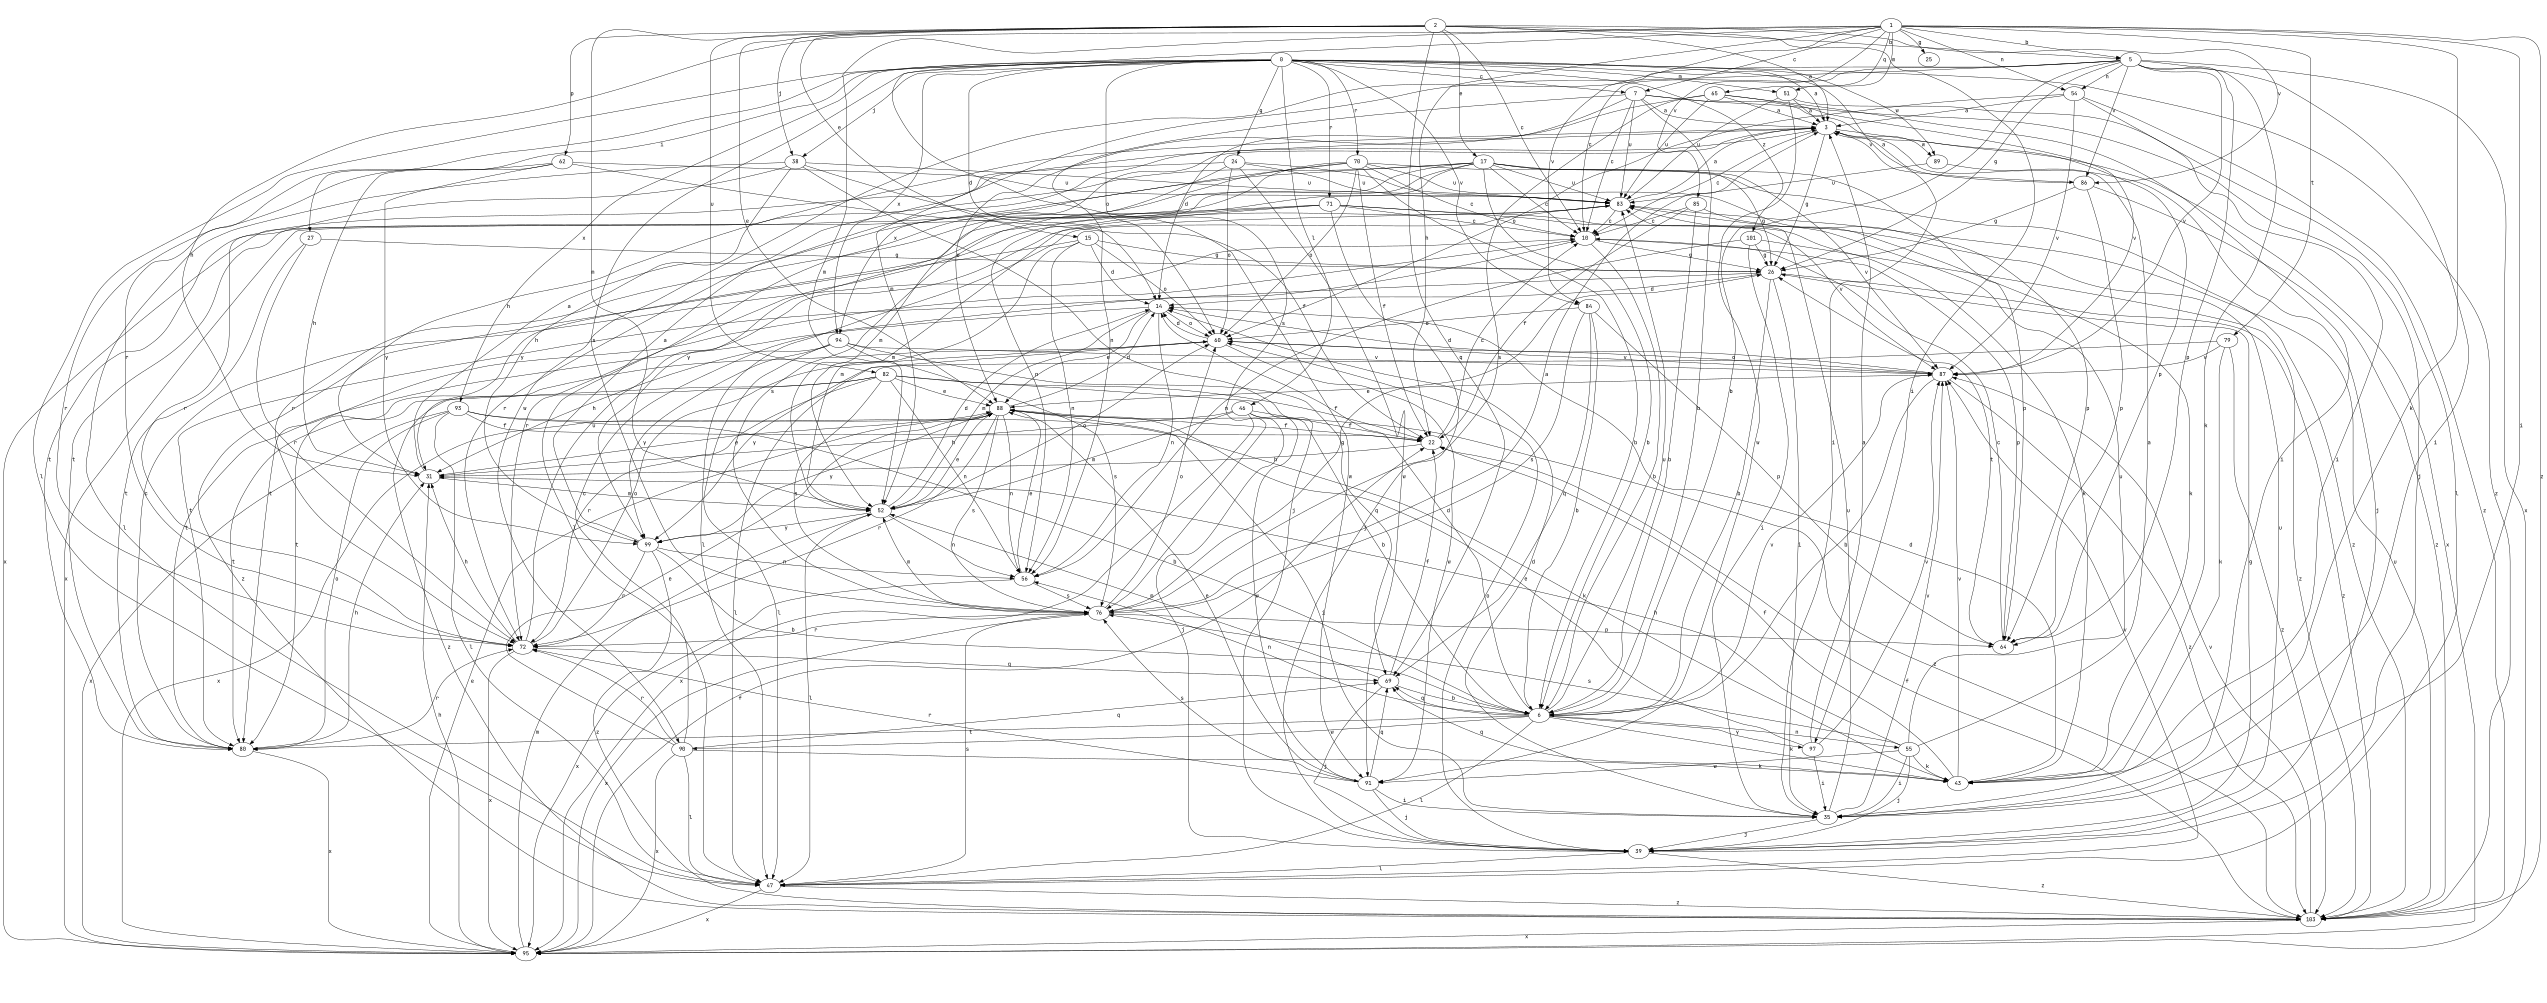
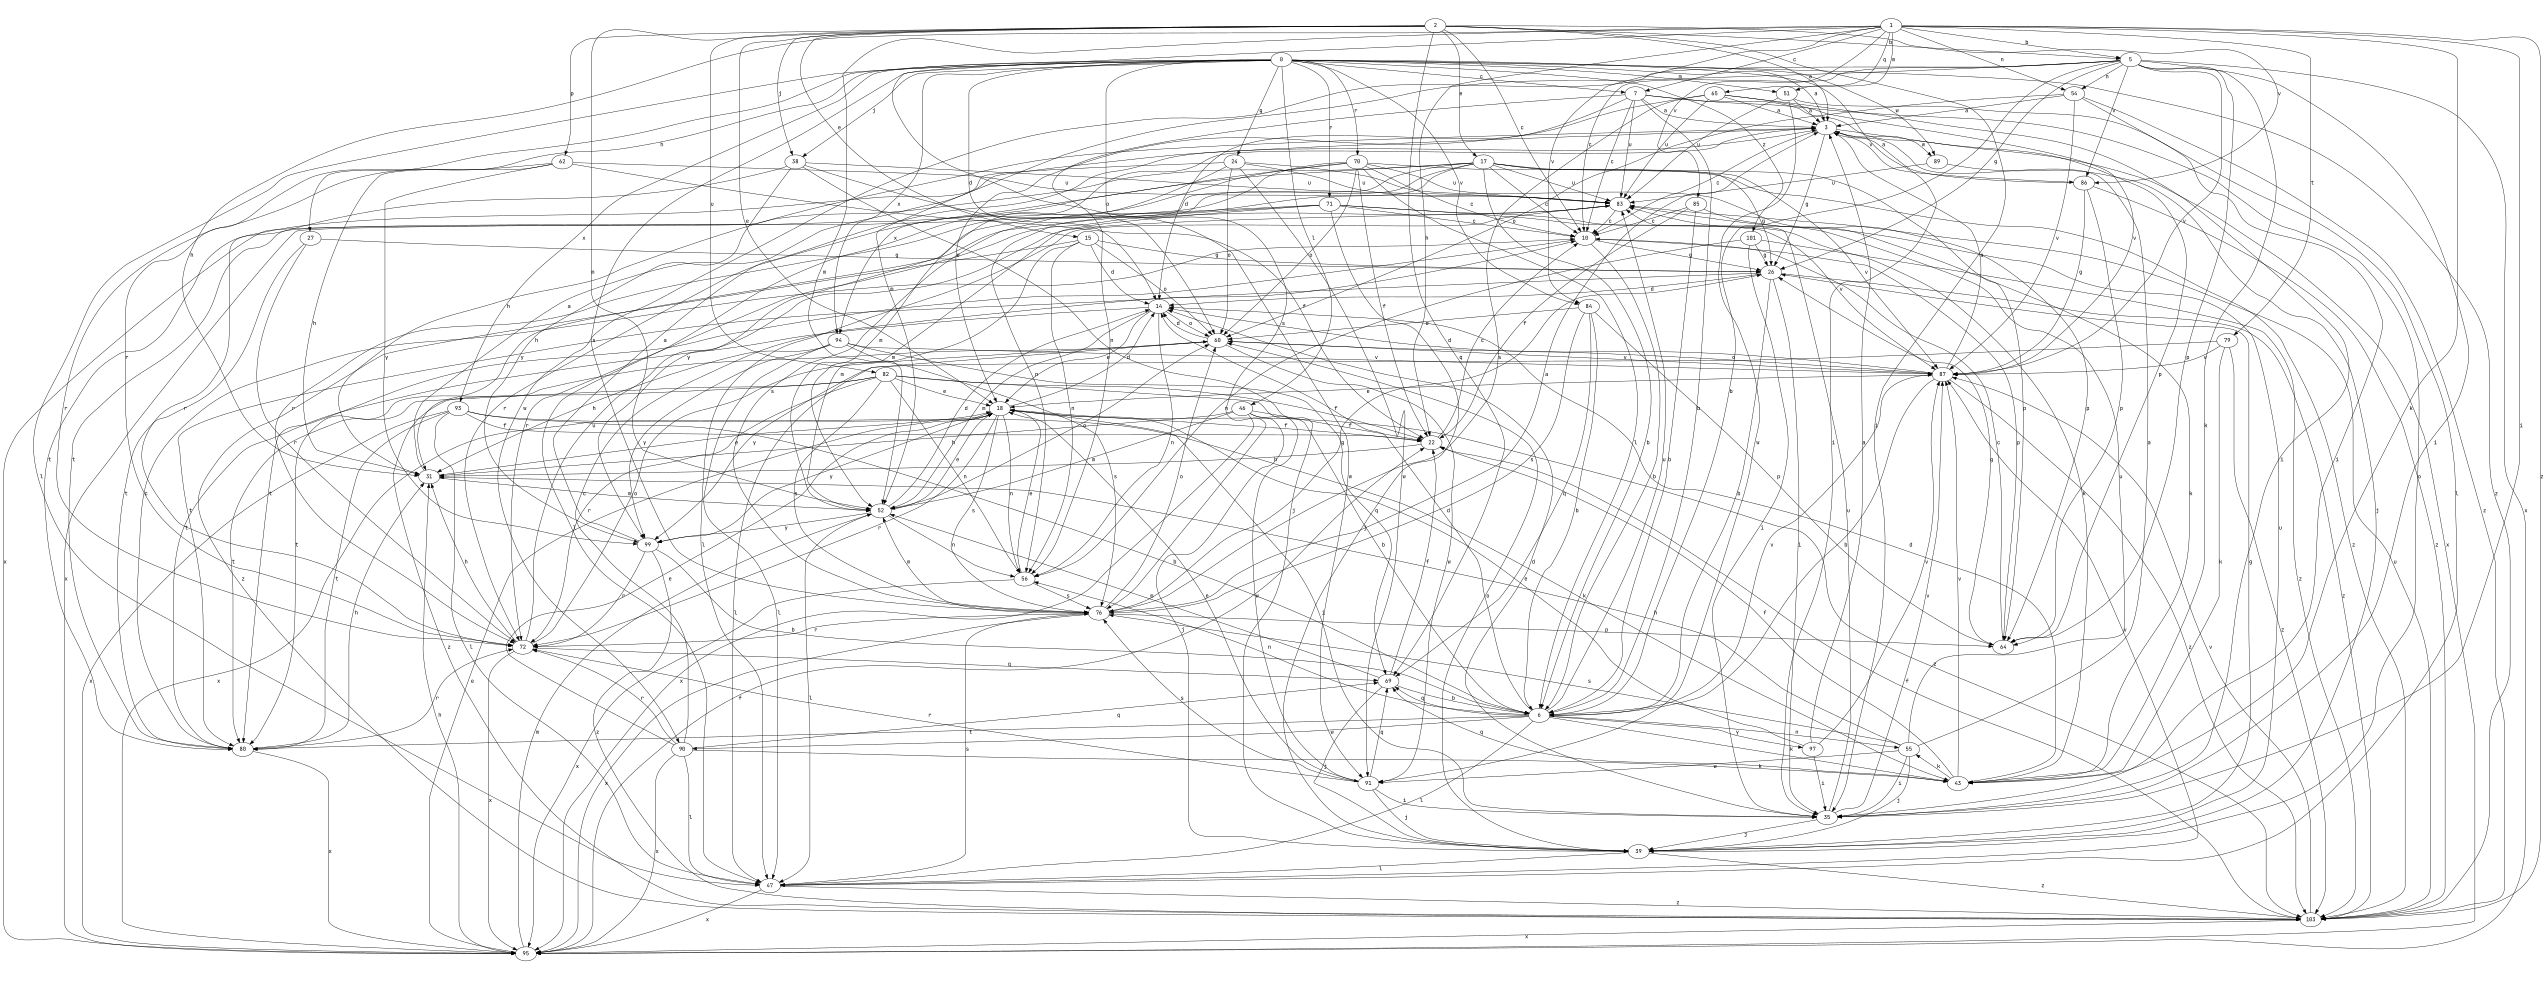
node "25": removed
edge "0" -> "27": label "i" -> "h"
edge "83" -> "3": now "87" -> "3"
edge "2" -> "97": now "2" -> "35"
edge "86" -> "26": now "86" -> "87"
node "88": label "88" -> "18"
edge "70" -> "6": label "b" -> "l"
edge "38" -> "47": removed, label "l"
edge "64" -> "26": label "t" -> "g"
edge "7" -> "39": label "j" -> "o"
edge "99" -> "56": removed, label "n"
edge "93" -> "80": label "o" -> "t"
edge "55" -> "43": reversed
